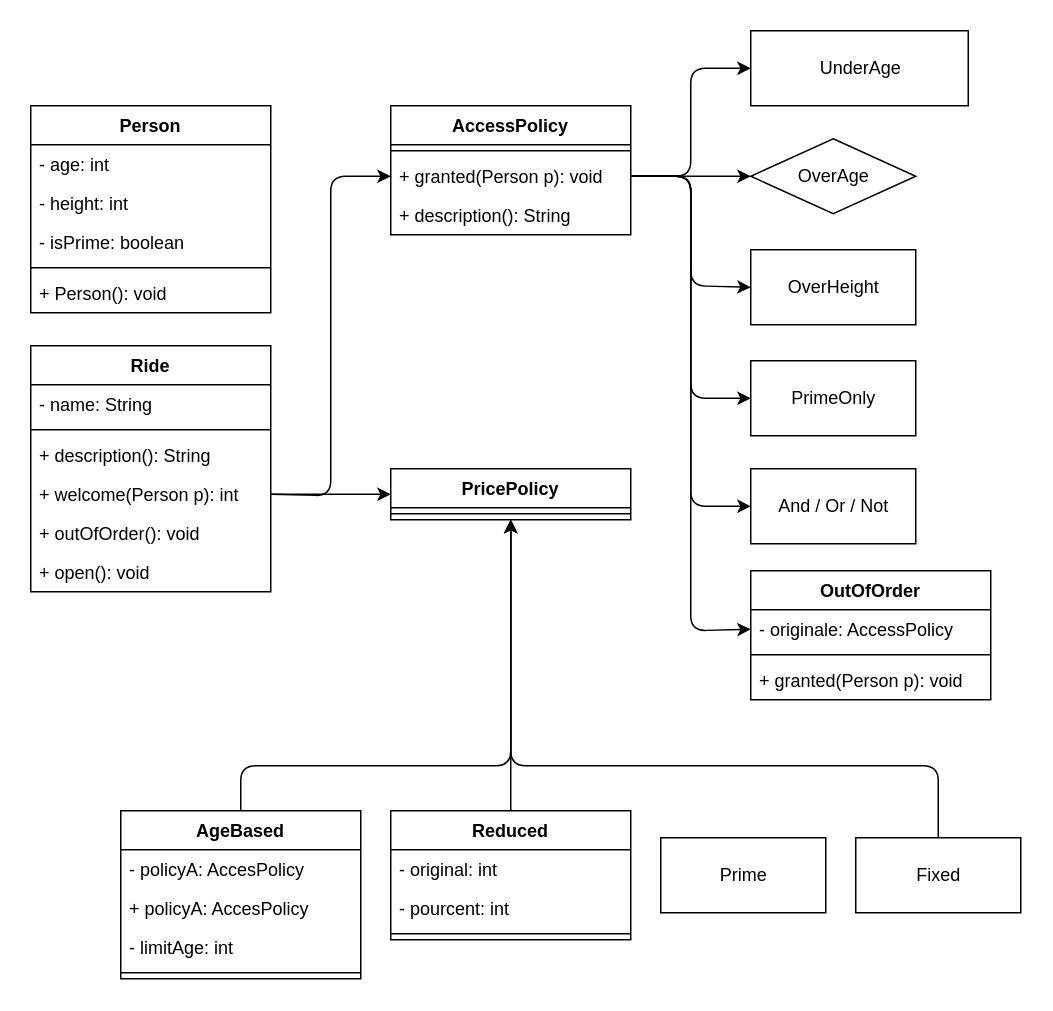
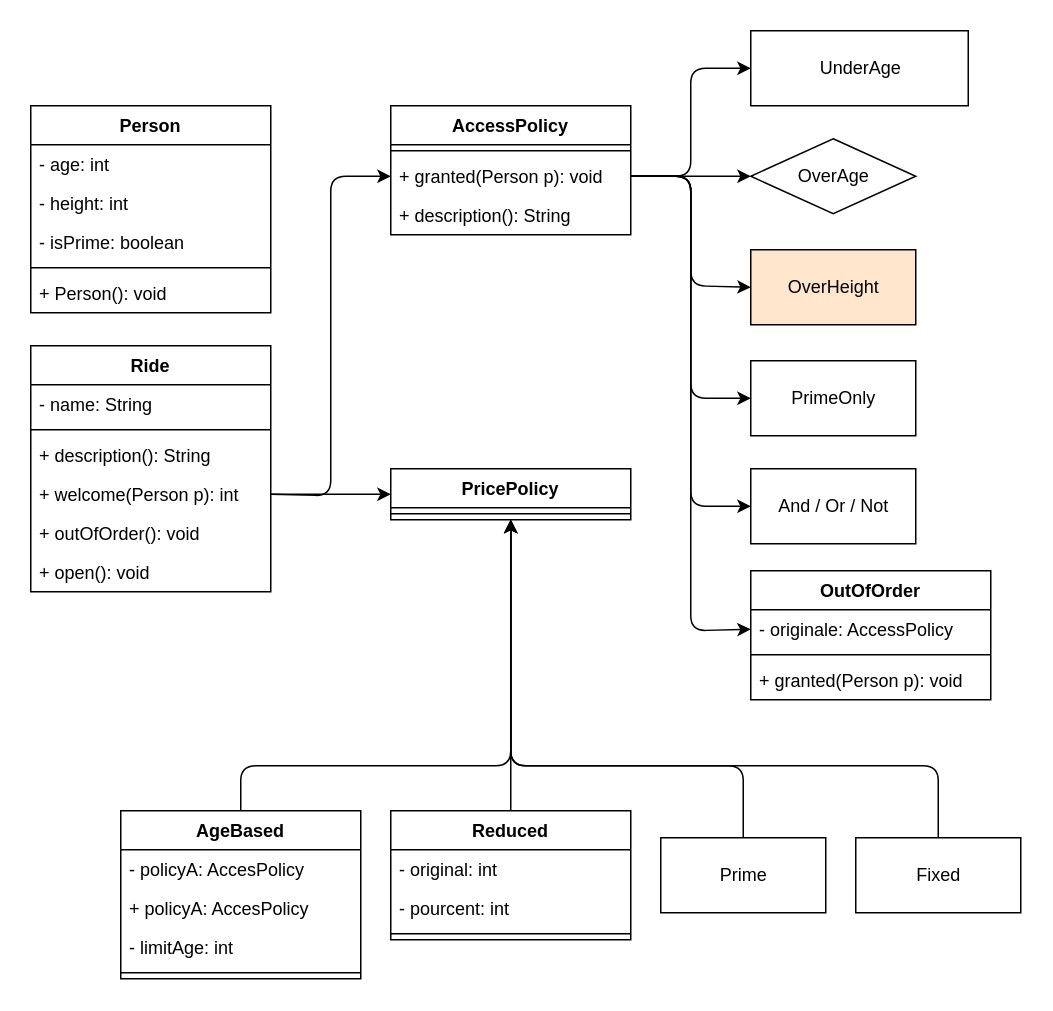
node "OverHeight": fillcolor #ffffff -> #ffe6cc
edge "Prime" -> "PricePolicy": added
